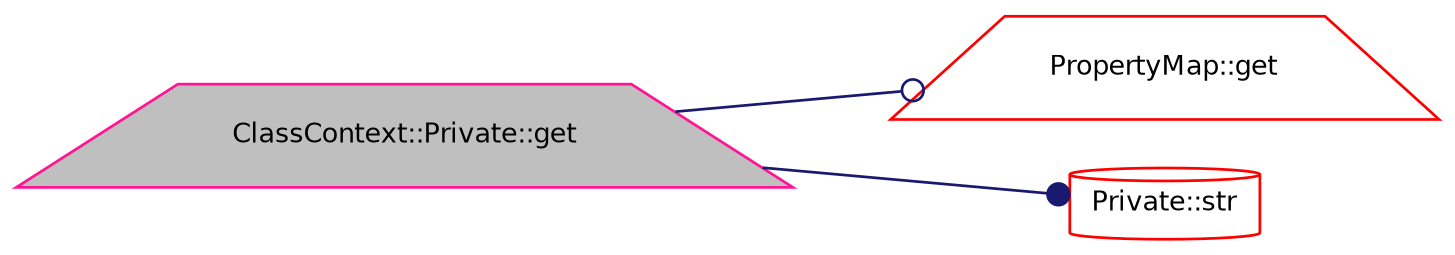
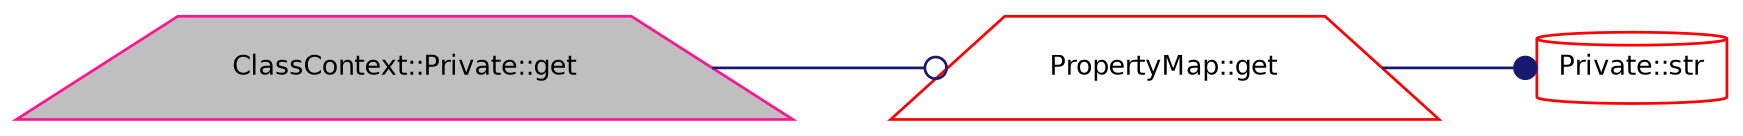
edge "ClassContext::Private::get" -> "Private::str": now "PropertyMap::get" -> "Private::str"
